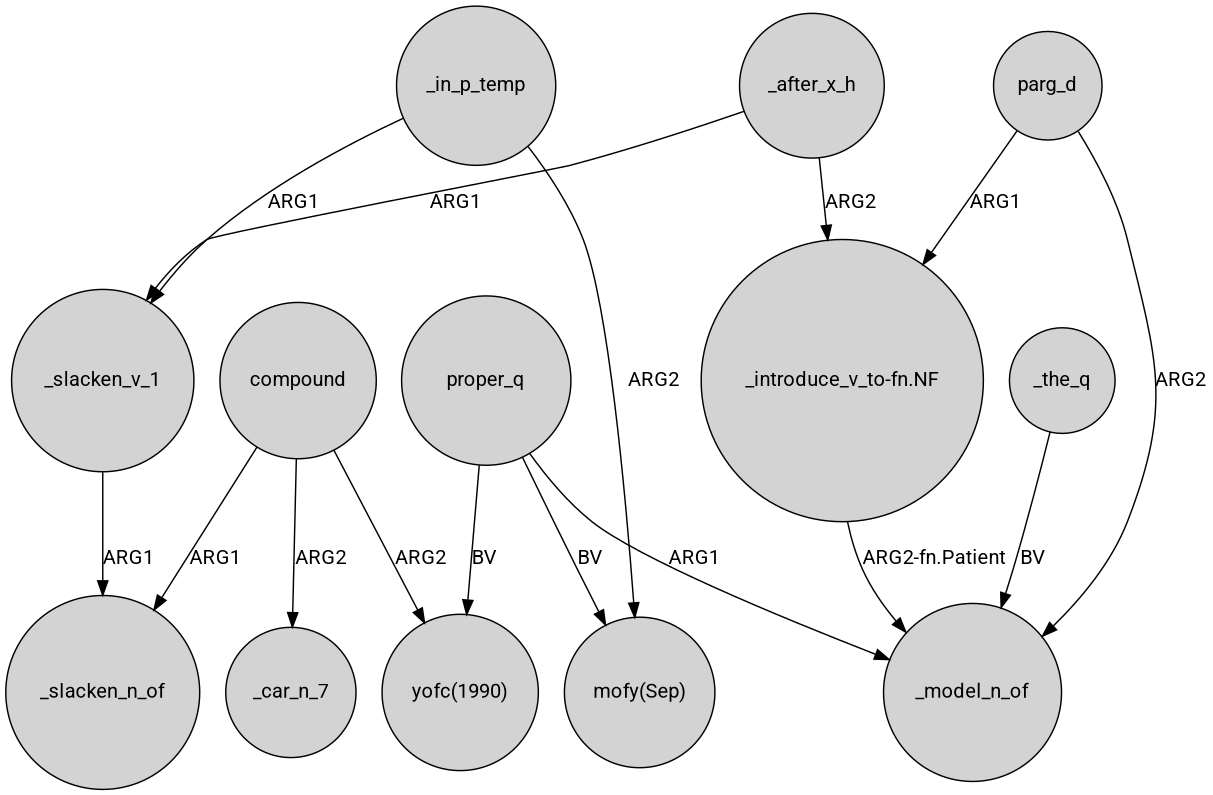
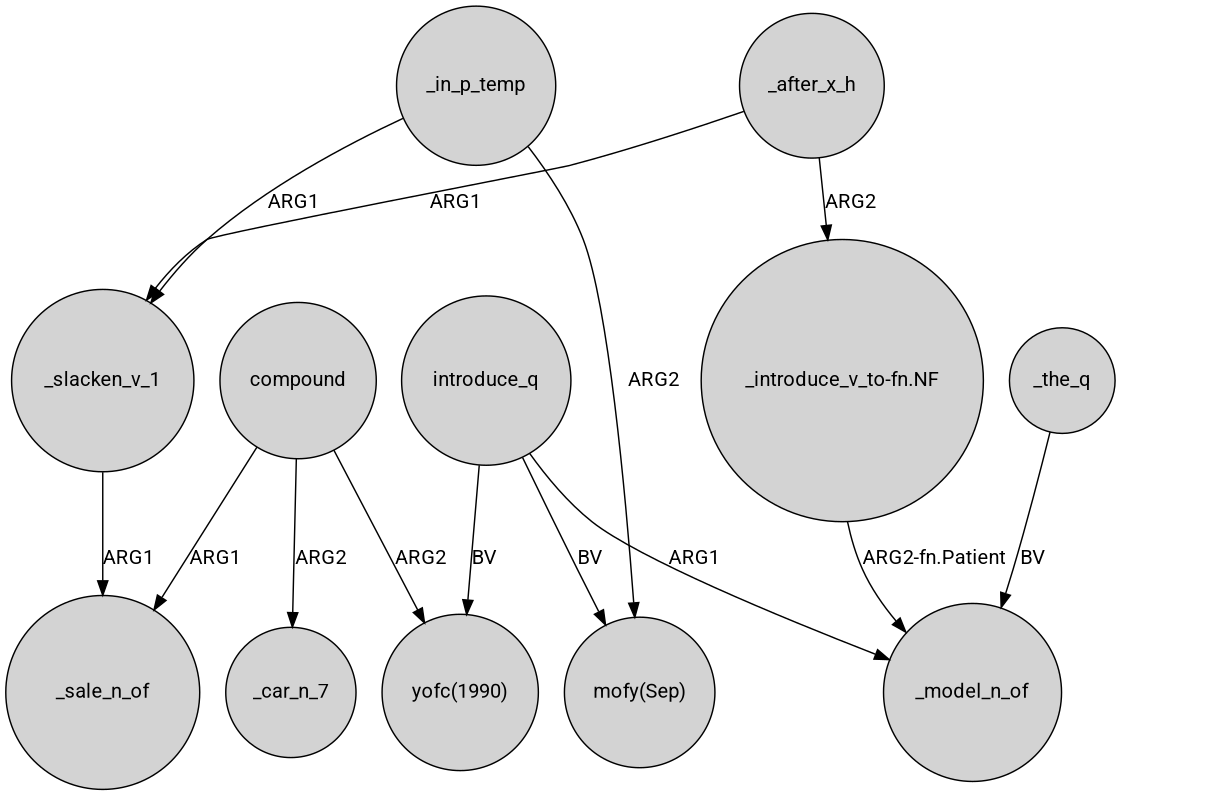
node "parg_d": removed
node "proper_q": label "proper_q" -> "introduce_q"
node "_slacken_n_of": label "_slacken_n_of" -> "_sale_n_of"
